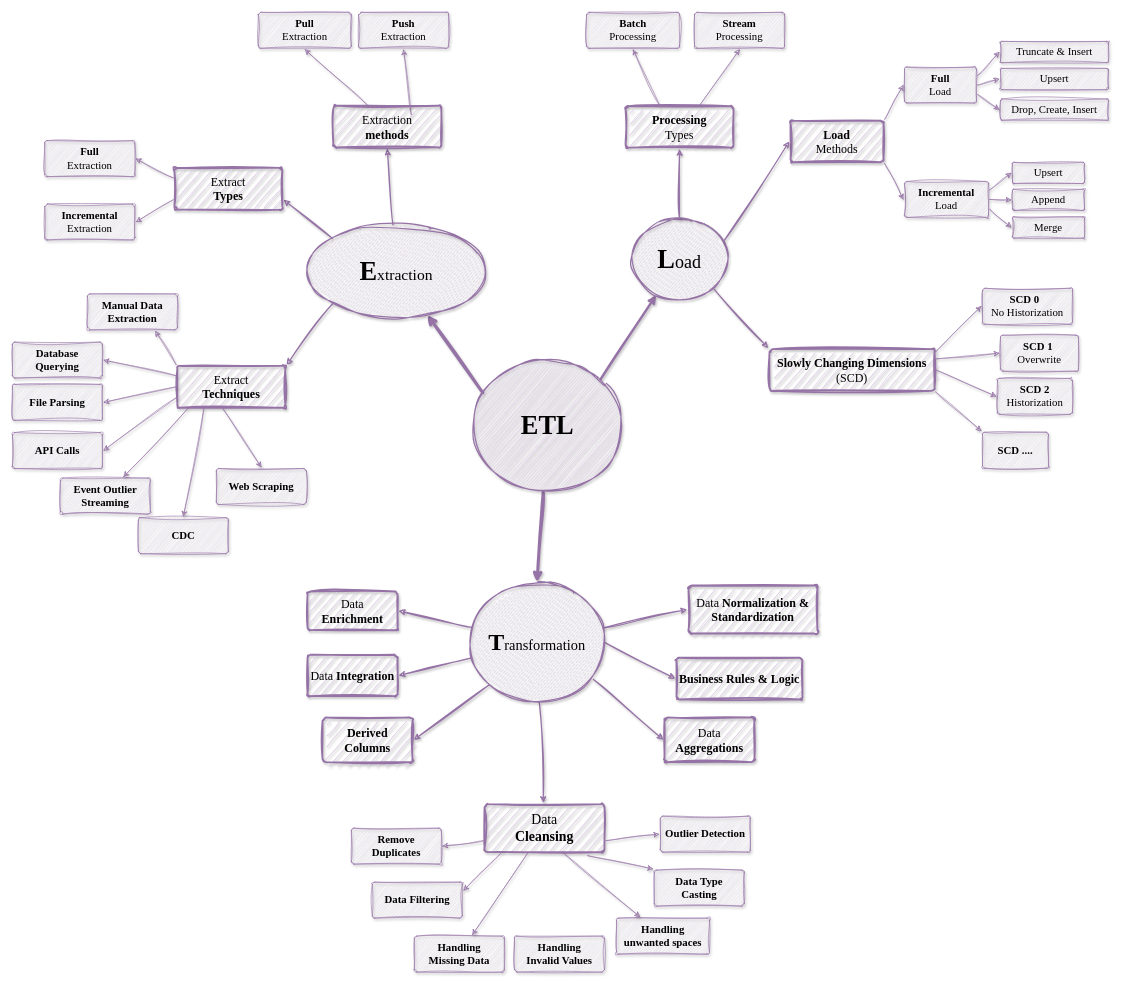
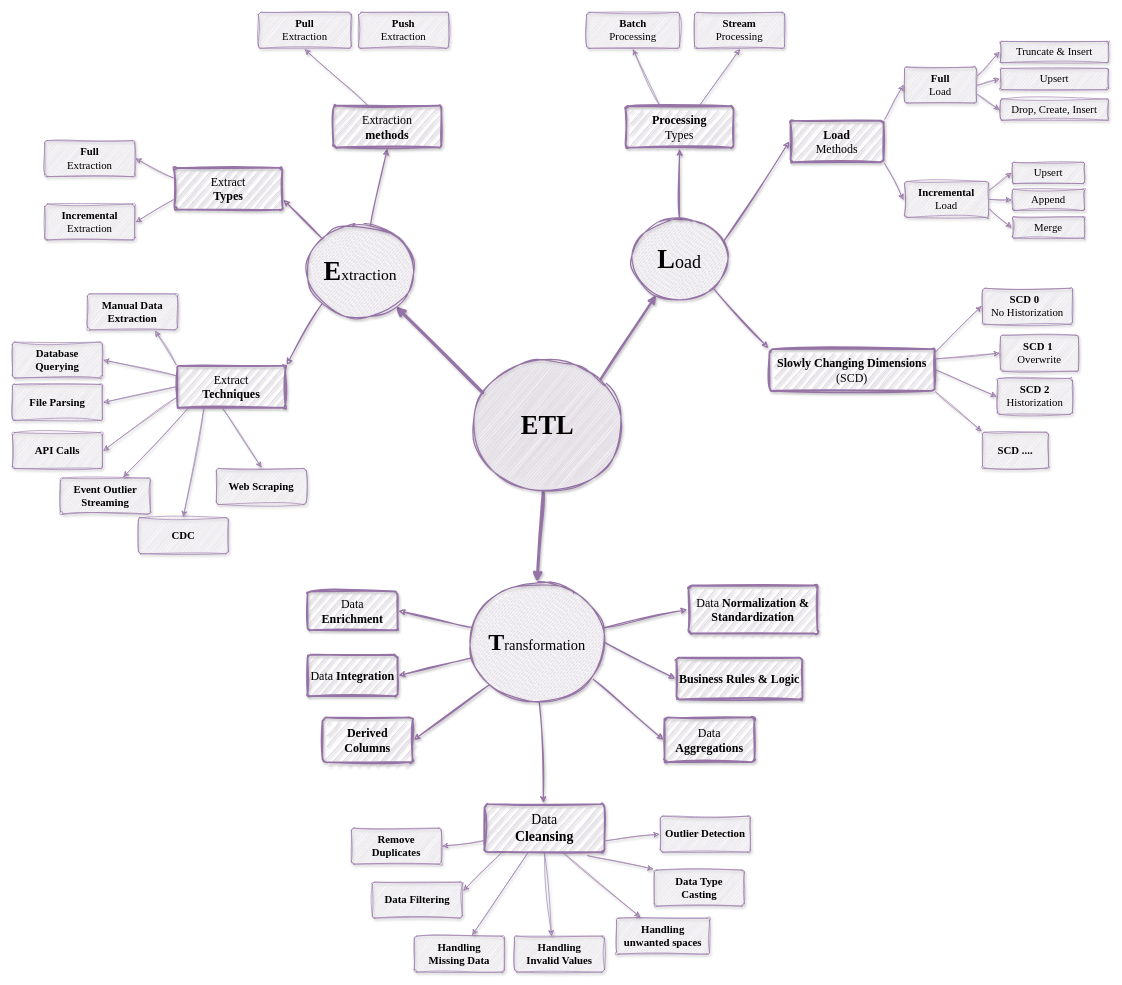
edge "Extraction methods" -> "PushExtraction": removed
node "Extraction": size 180x93 -> 108x93
edge "Data Cleansing" -> "Handling Invalid Values": added
